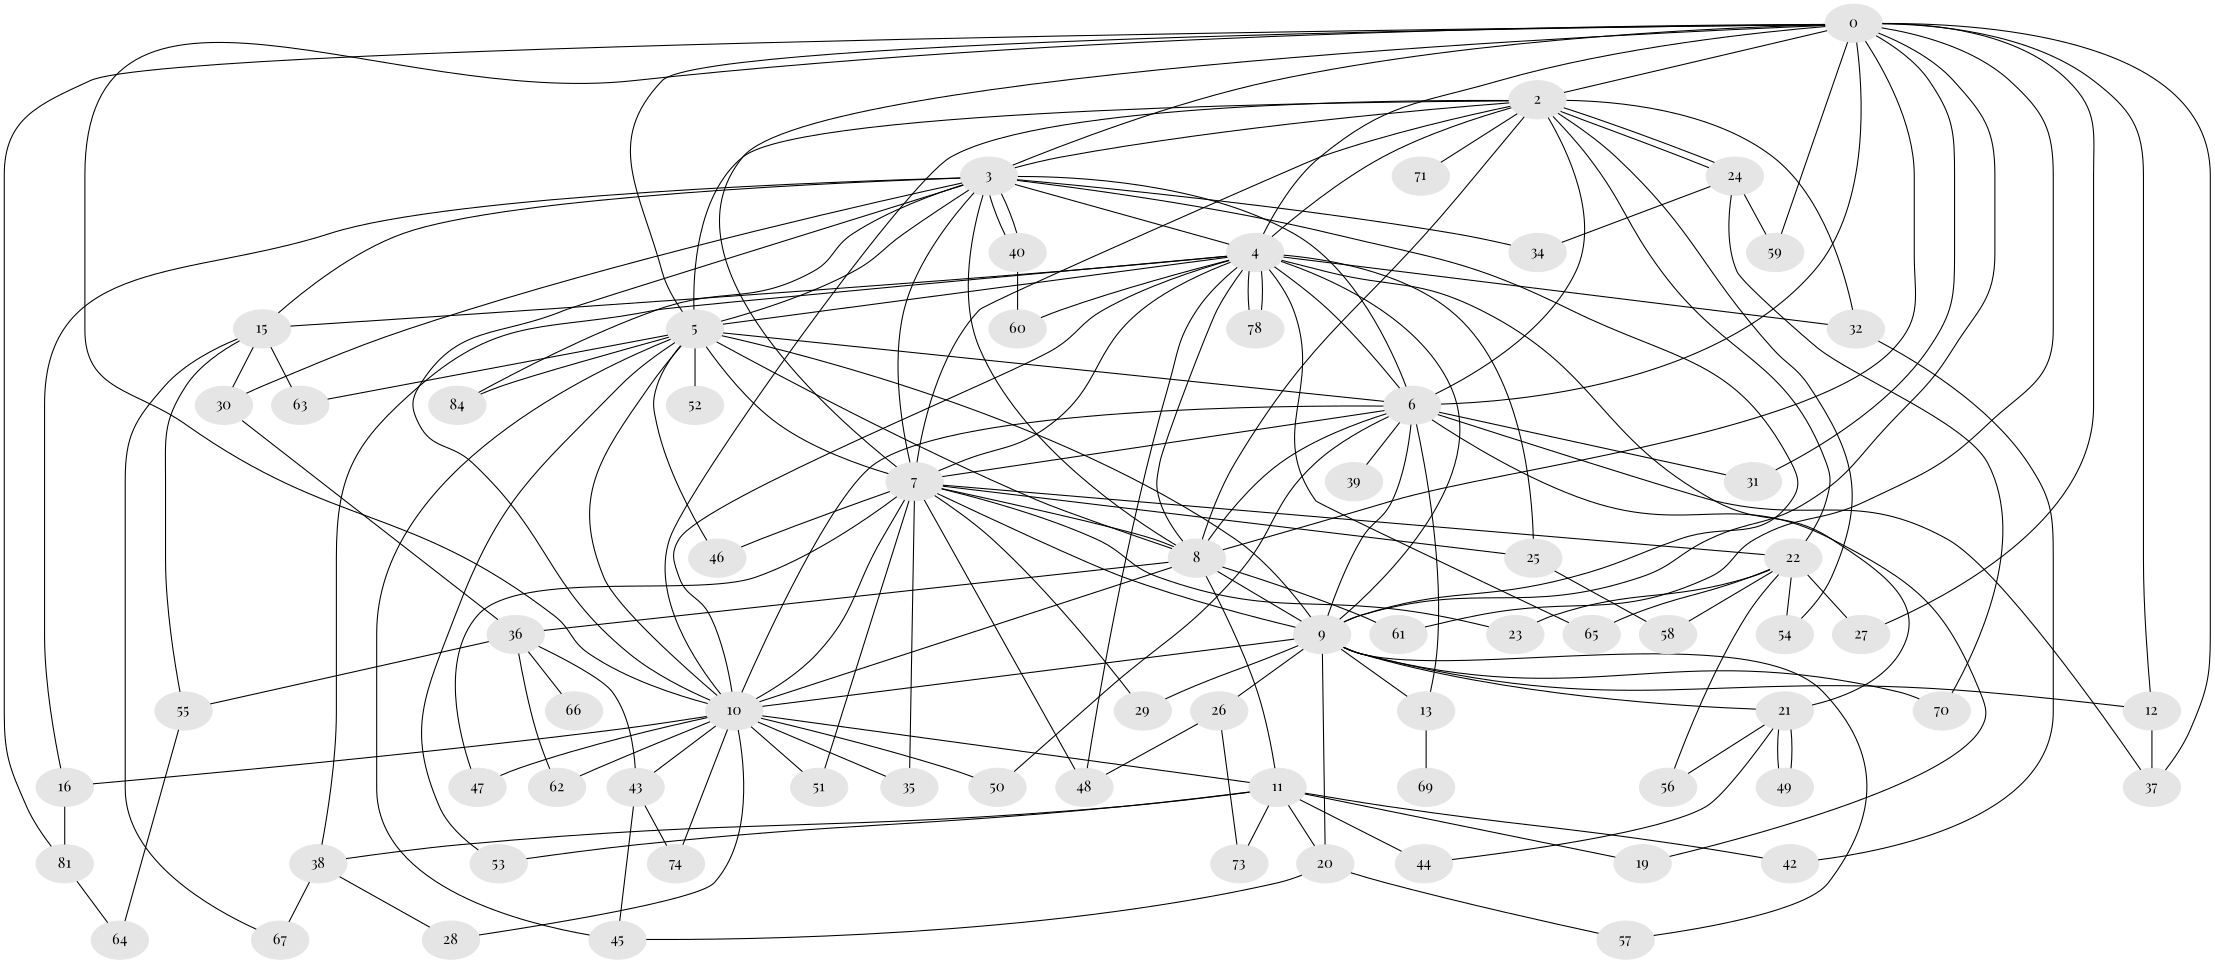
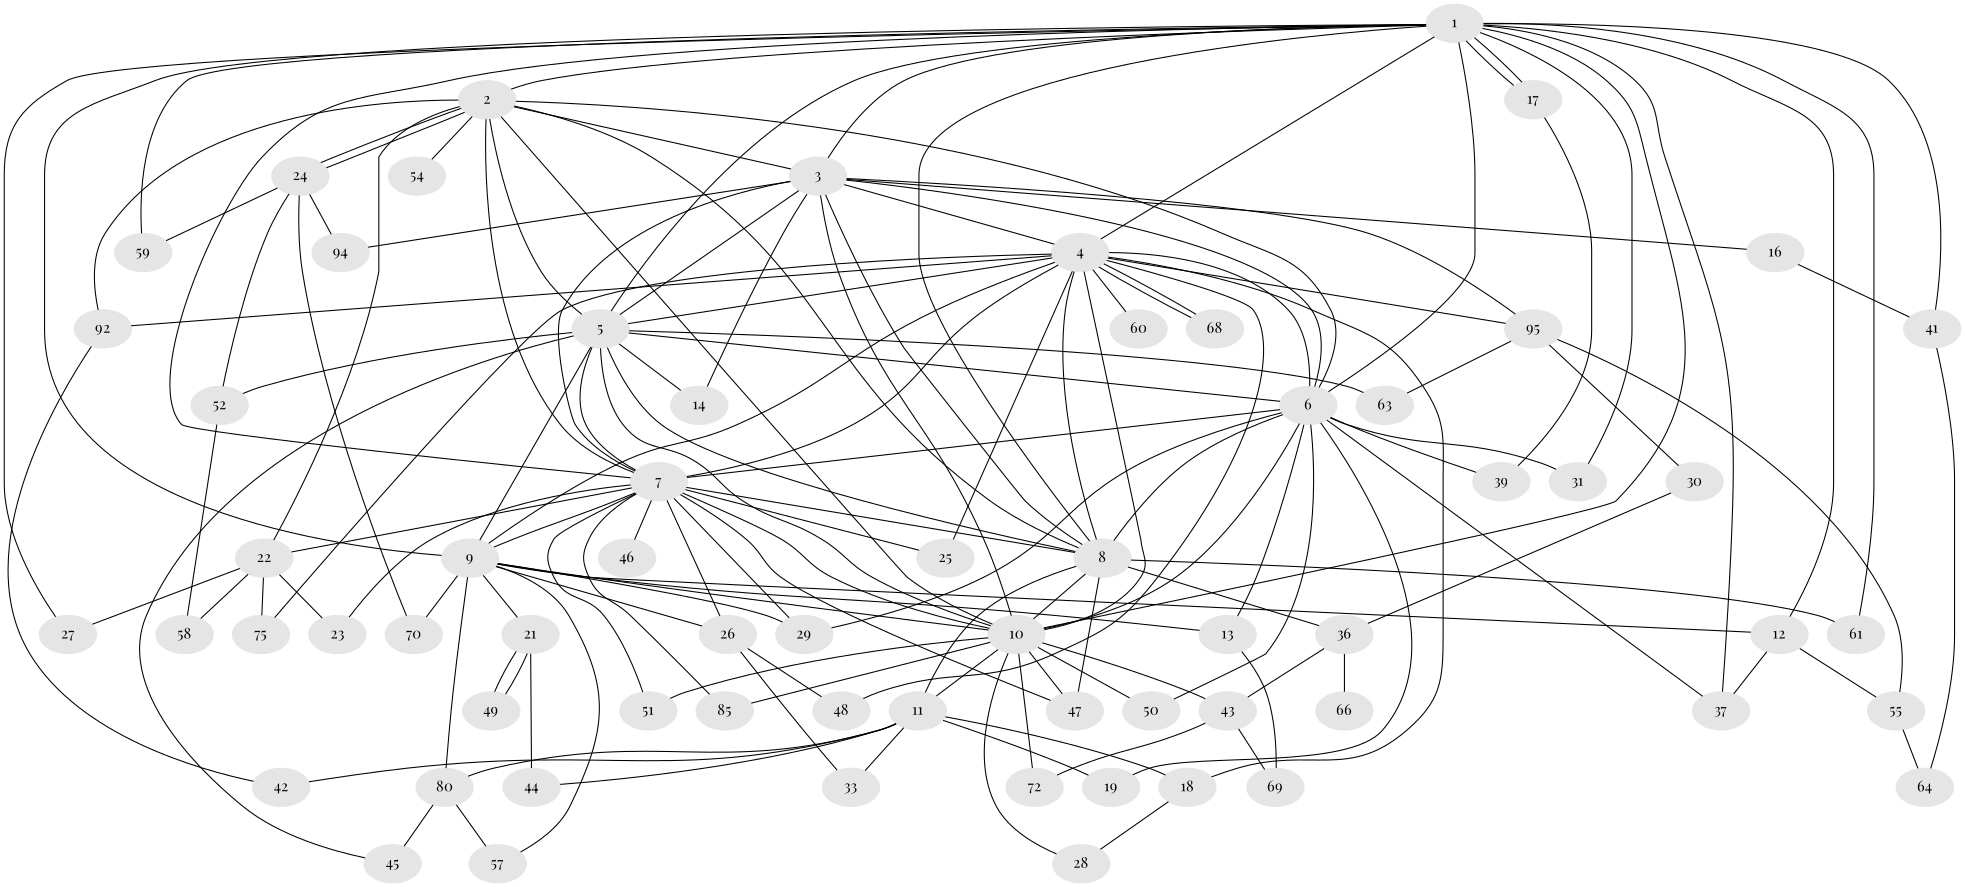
node "0": label "0" -> "1"
node "17": added
edge "2" -- "4": removed
node "71": removed
node "40": removed
node "34": label "34" -> "94"
edge "3" -- "30": removed
edge "24" -- "52": added
node "15": label "15" -> "95"
node "78": label "78" -> "68"
node "32": label "32" -> "92"
edge "3" -- "9": removed
node "84": label "84" -> "14"
edge "5" -- "46": removed
edge "4" -- "21": removed
edge "6" -- "9": now "6" -- "29"
edge "8" -- "9": now "8" -- "47"
edge "25" -- "58": now "52" -- "58"
edge "22" -- "54": removed
edge "7" -- "48": now "7" -- "26"
node "65": label "65" -> "75"
edge "36" -- "55": now "12" -- "55"
edge "10" -- "16": removed
node "62": removed
node "35": label "35" -> "85"
node "56": removed
node "81": label "81" -> "41"
node "38": label "38" -> "18"
node "53": removed
edge "43" -- "45": now "43" -- "69"
node "74": label "74" -> "72"
node "73": label "73" -> "33"
node "20": label "20" -> "80"
node "67": removed
